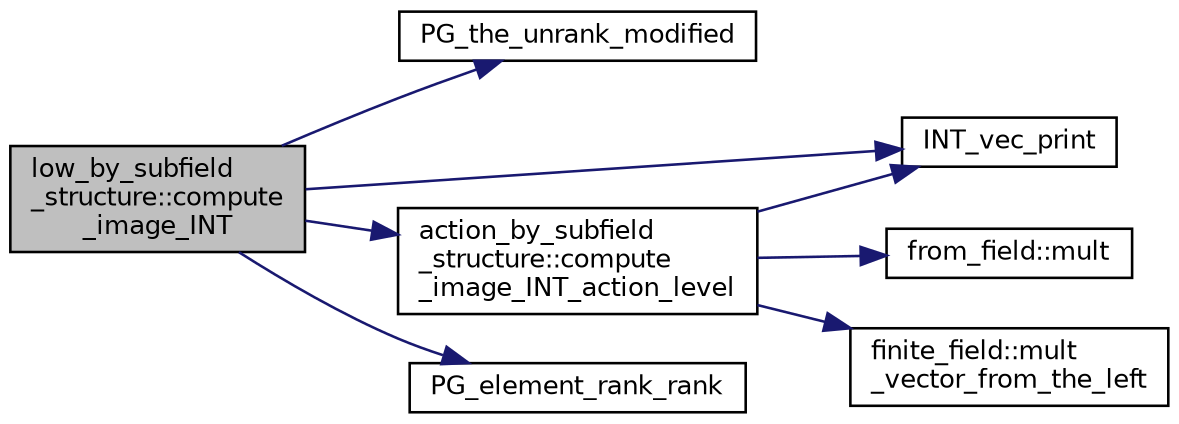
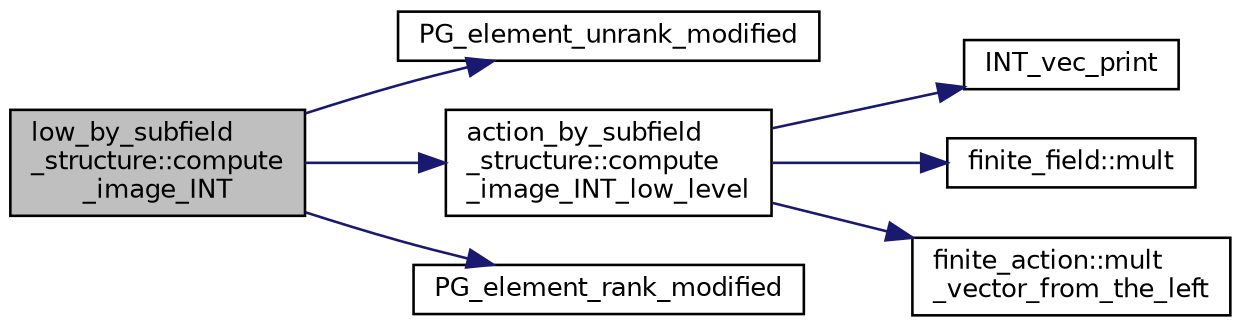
node "PG_the_unrank_modified": label "PG_the_unrank_modified" -> "PG_element_unrank_modified"
edge "low_by_subfield _structure::compute _image_INT" -> "INT_vec_print": removed
node "from_field::mult": label "from_field::mult" -> "finite_field::mult"
node "action_by_subfield _structure::compute _image_INT_action_level": label "action_by_subfield _structure::compute _image_INT_action_level" -> "action_by_subfield _structure::compute _image_INT_low_level"
node "finite_field::mult _vector_from_the_left": label "finite_field::mult _vector_from_the_left" -> "finite_action::mult _vector_from_the_left"
node "PG_element_rank_rank": label "PG_element_rank_rank" -> "PG_element_rank_modified"
